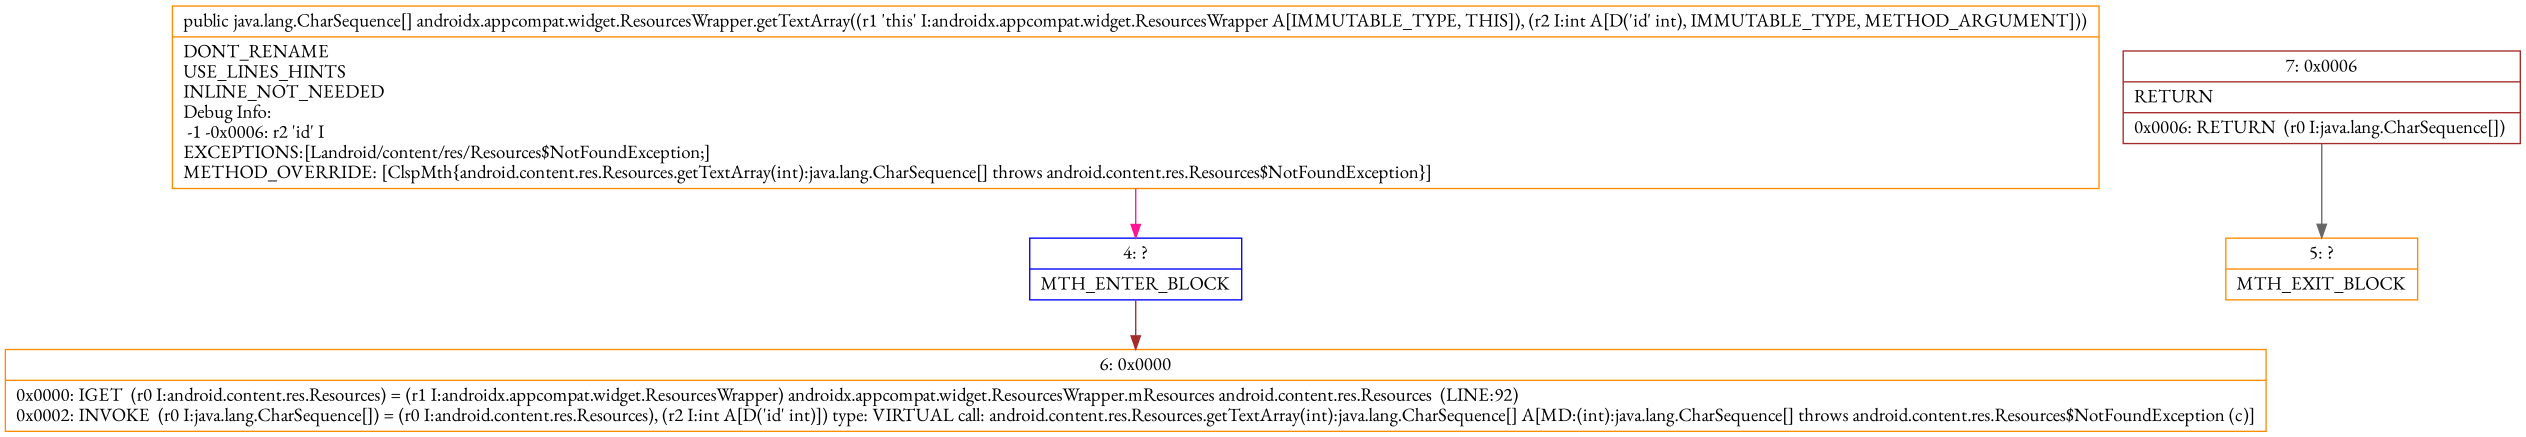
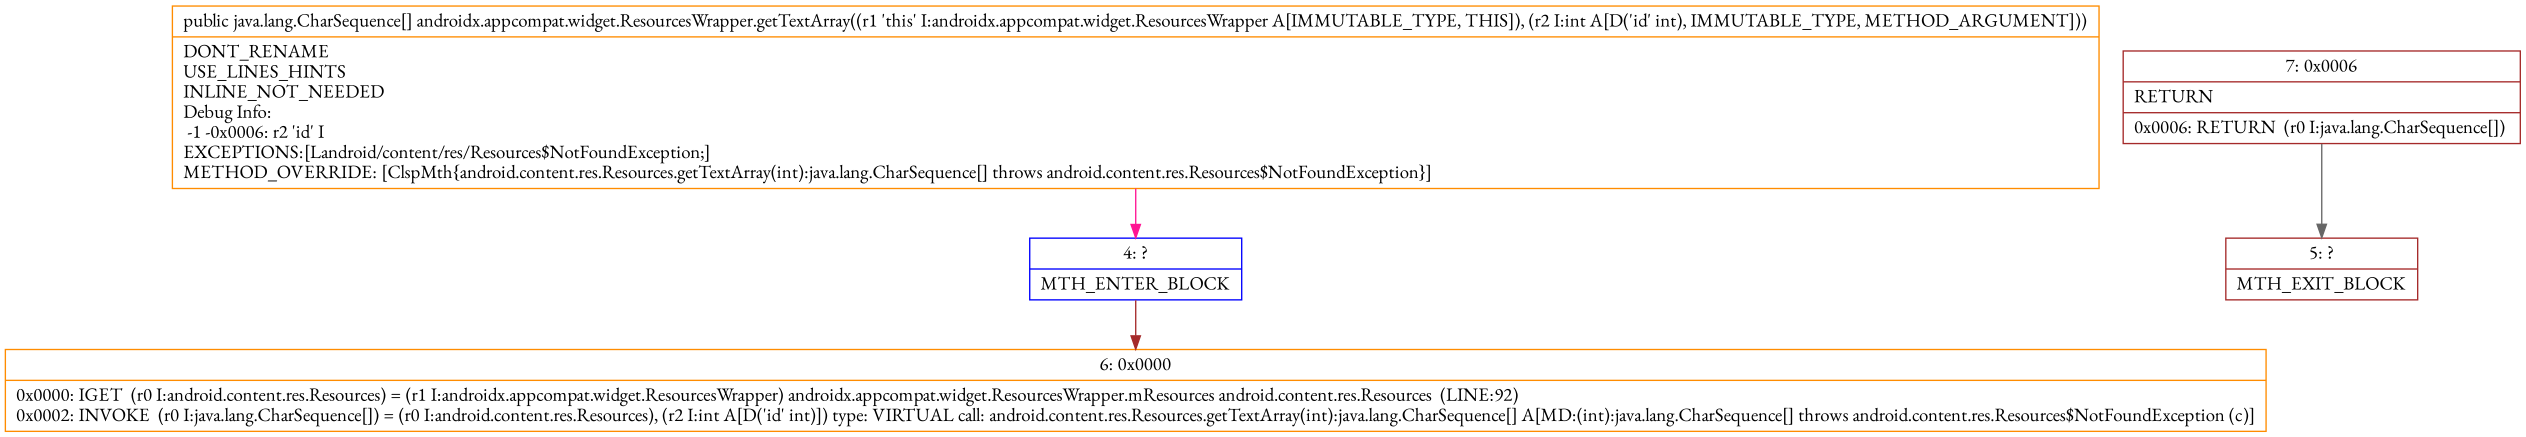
node "5: ?": color darkorange -> brown
